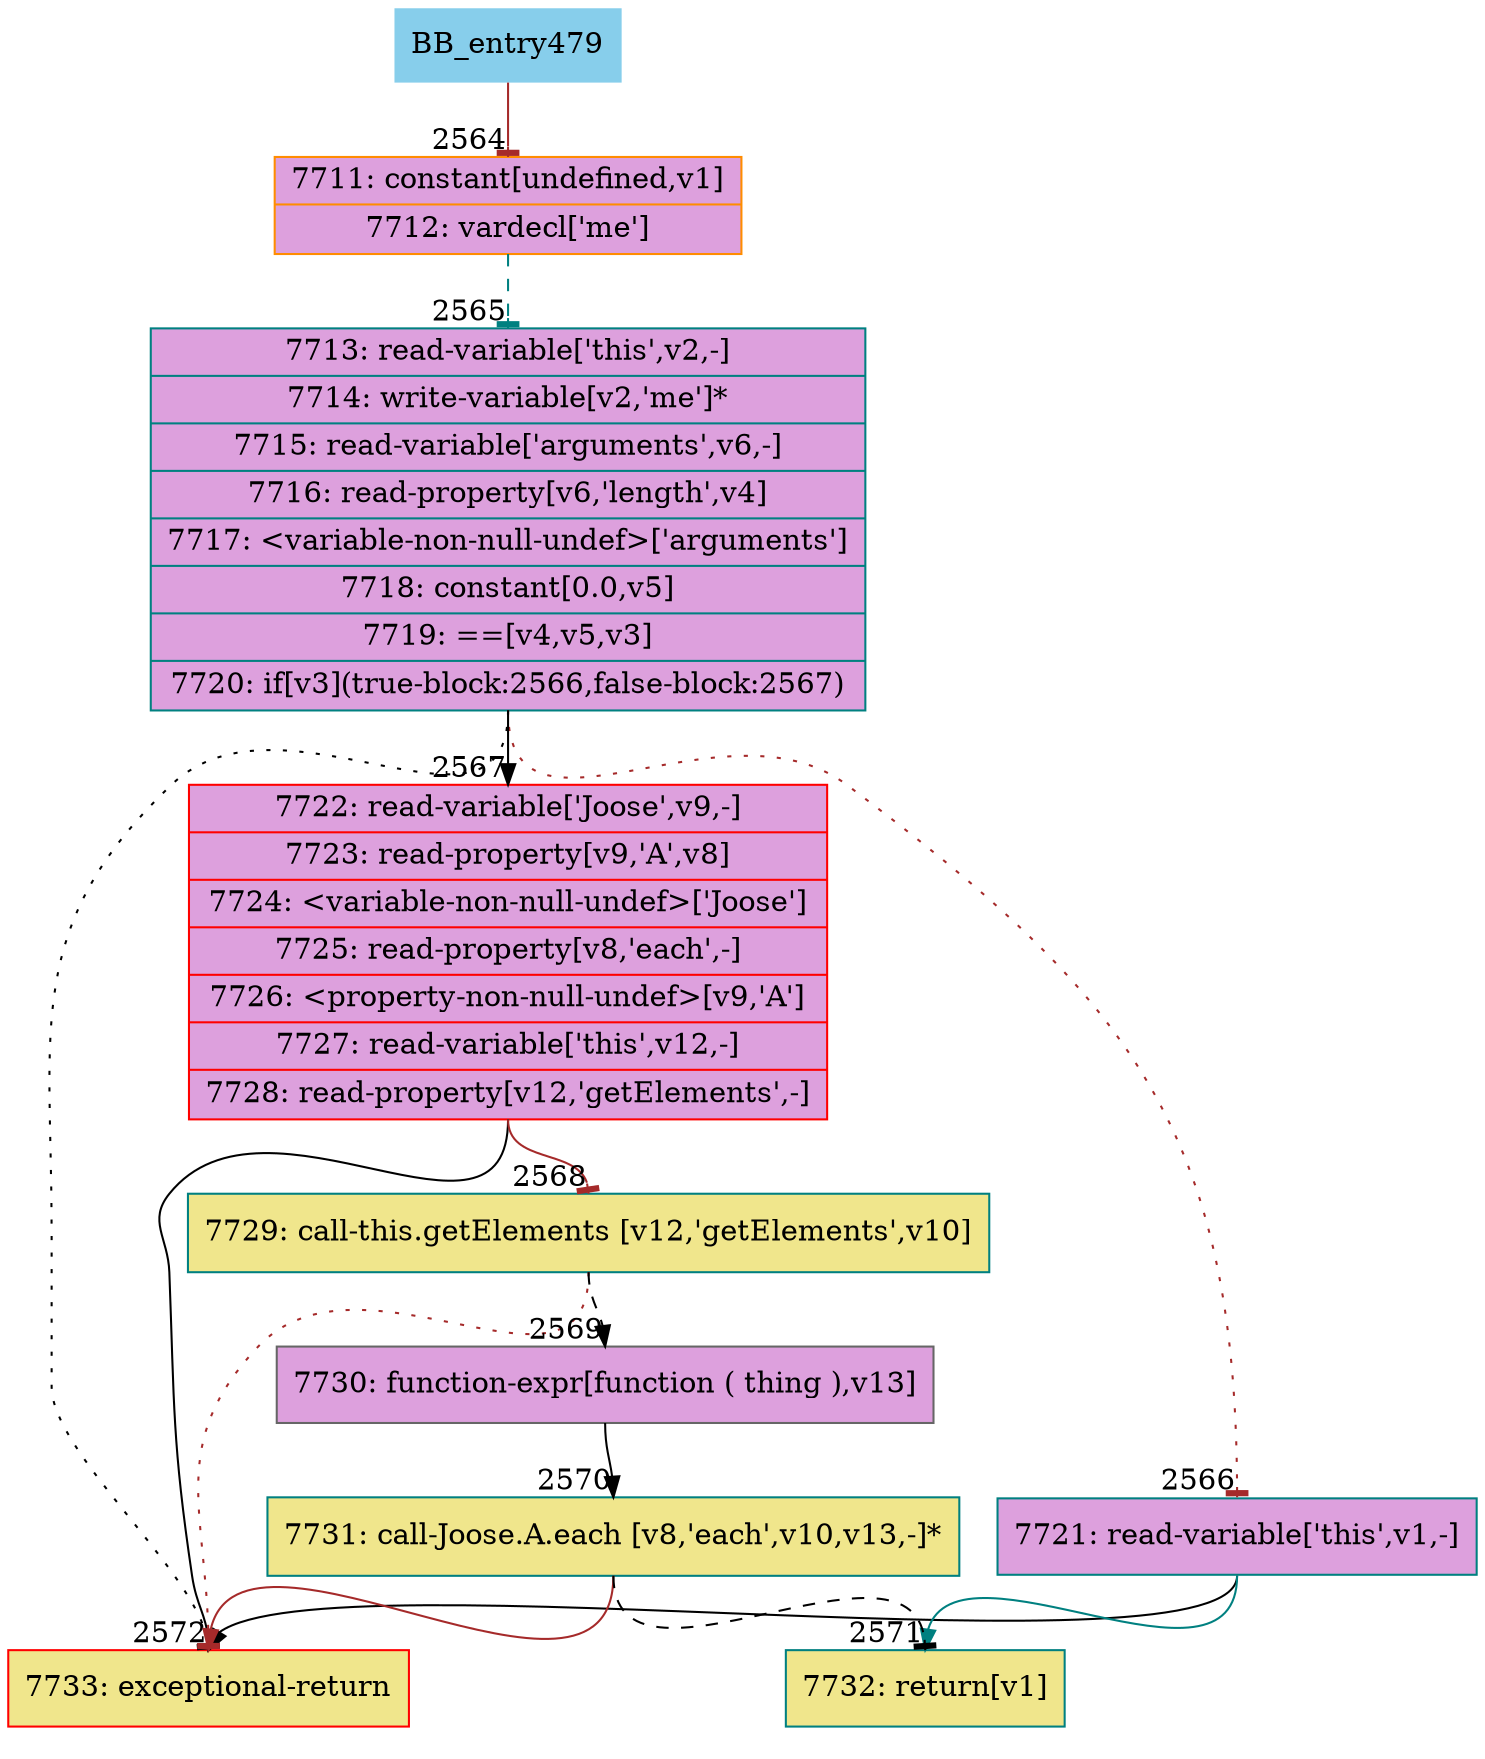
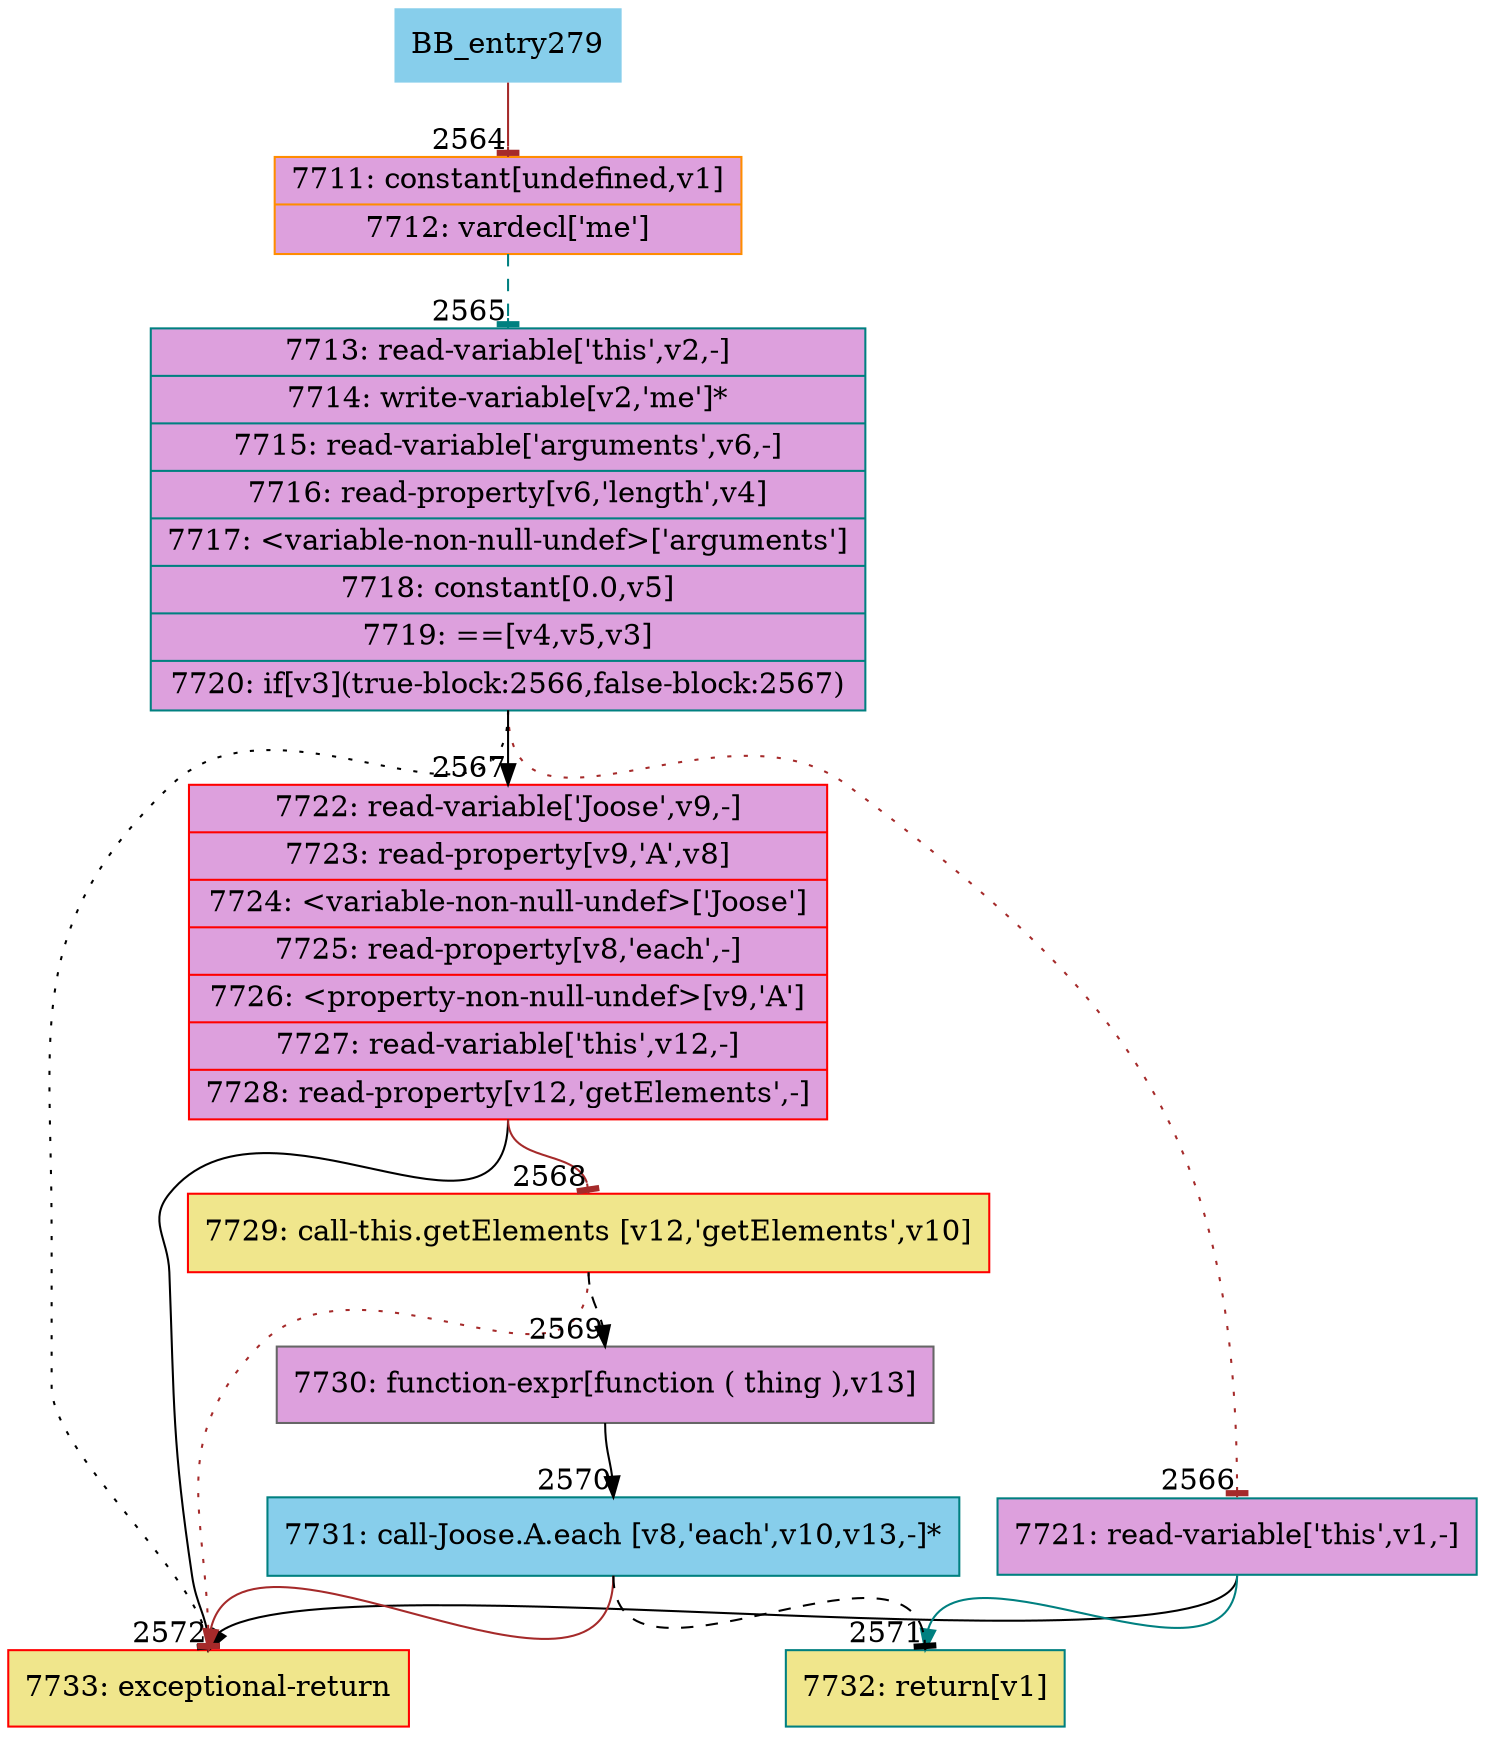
node "BB_entry479": label "BB_entry479" -> "BB_entry279"
node "7729: call-this.getElements [v12,'getElements',v10]": color teal -> red
node "7731: call-Joose.A.each [v8,'each',v10,v13,-]*": fillcolor khaki -> skyblue
